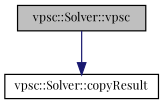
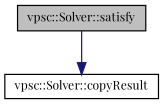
node "vpsc::Solver::vpsc": label "vpsc::Solver::vpsc" -> "vpsc::Solver::satisfy"
